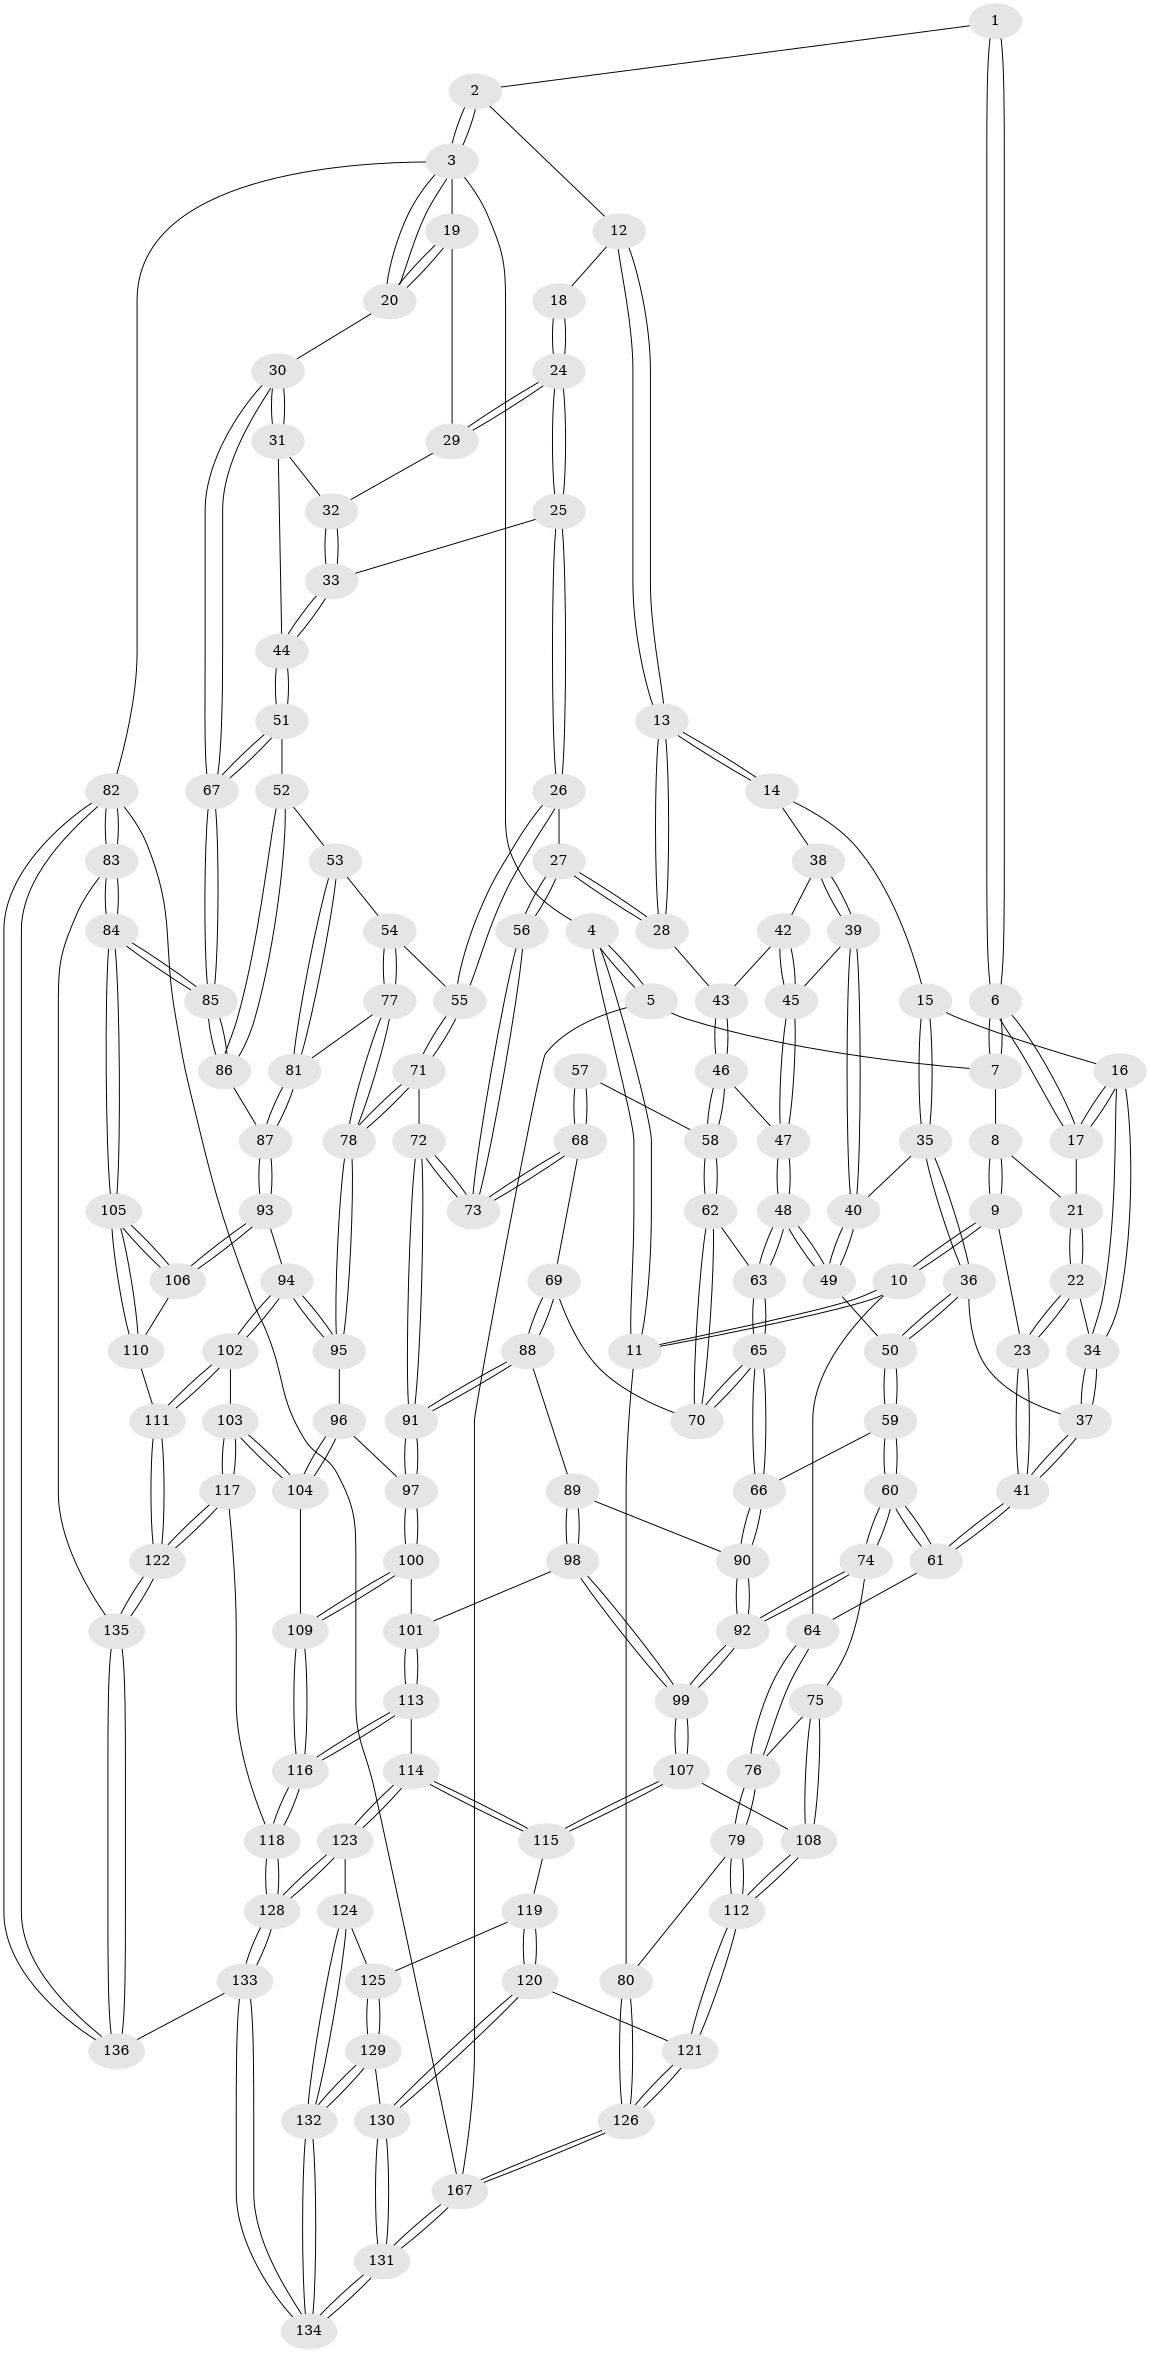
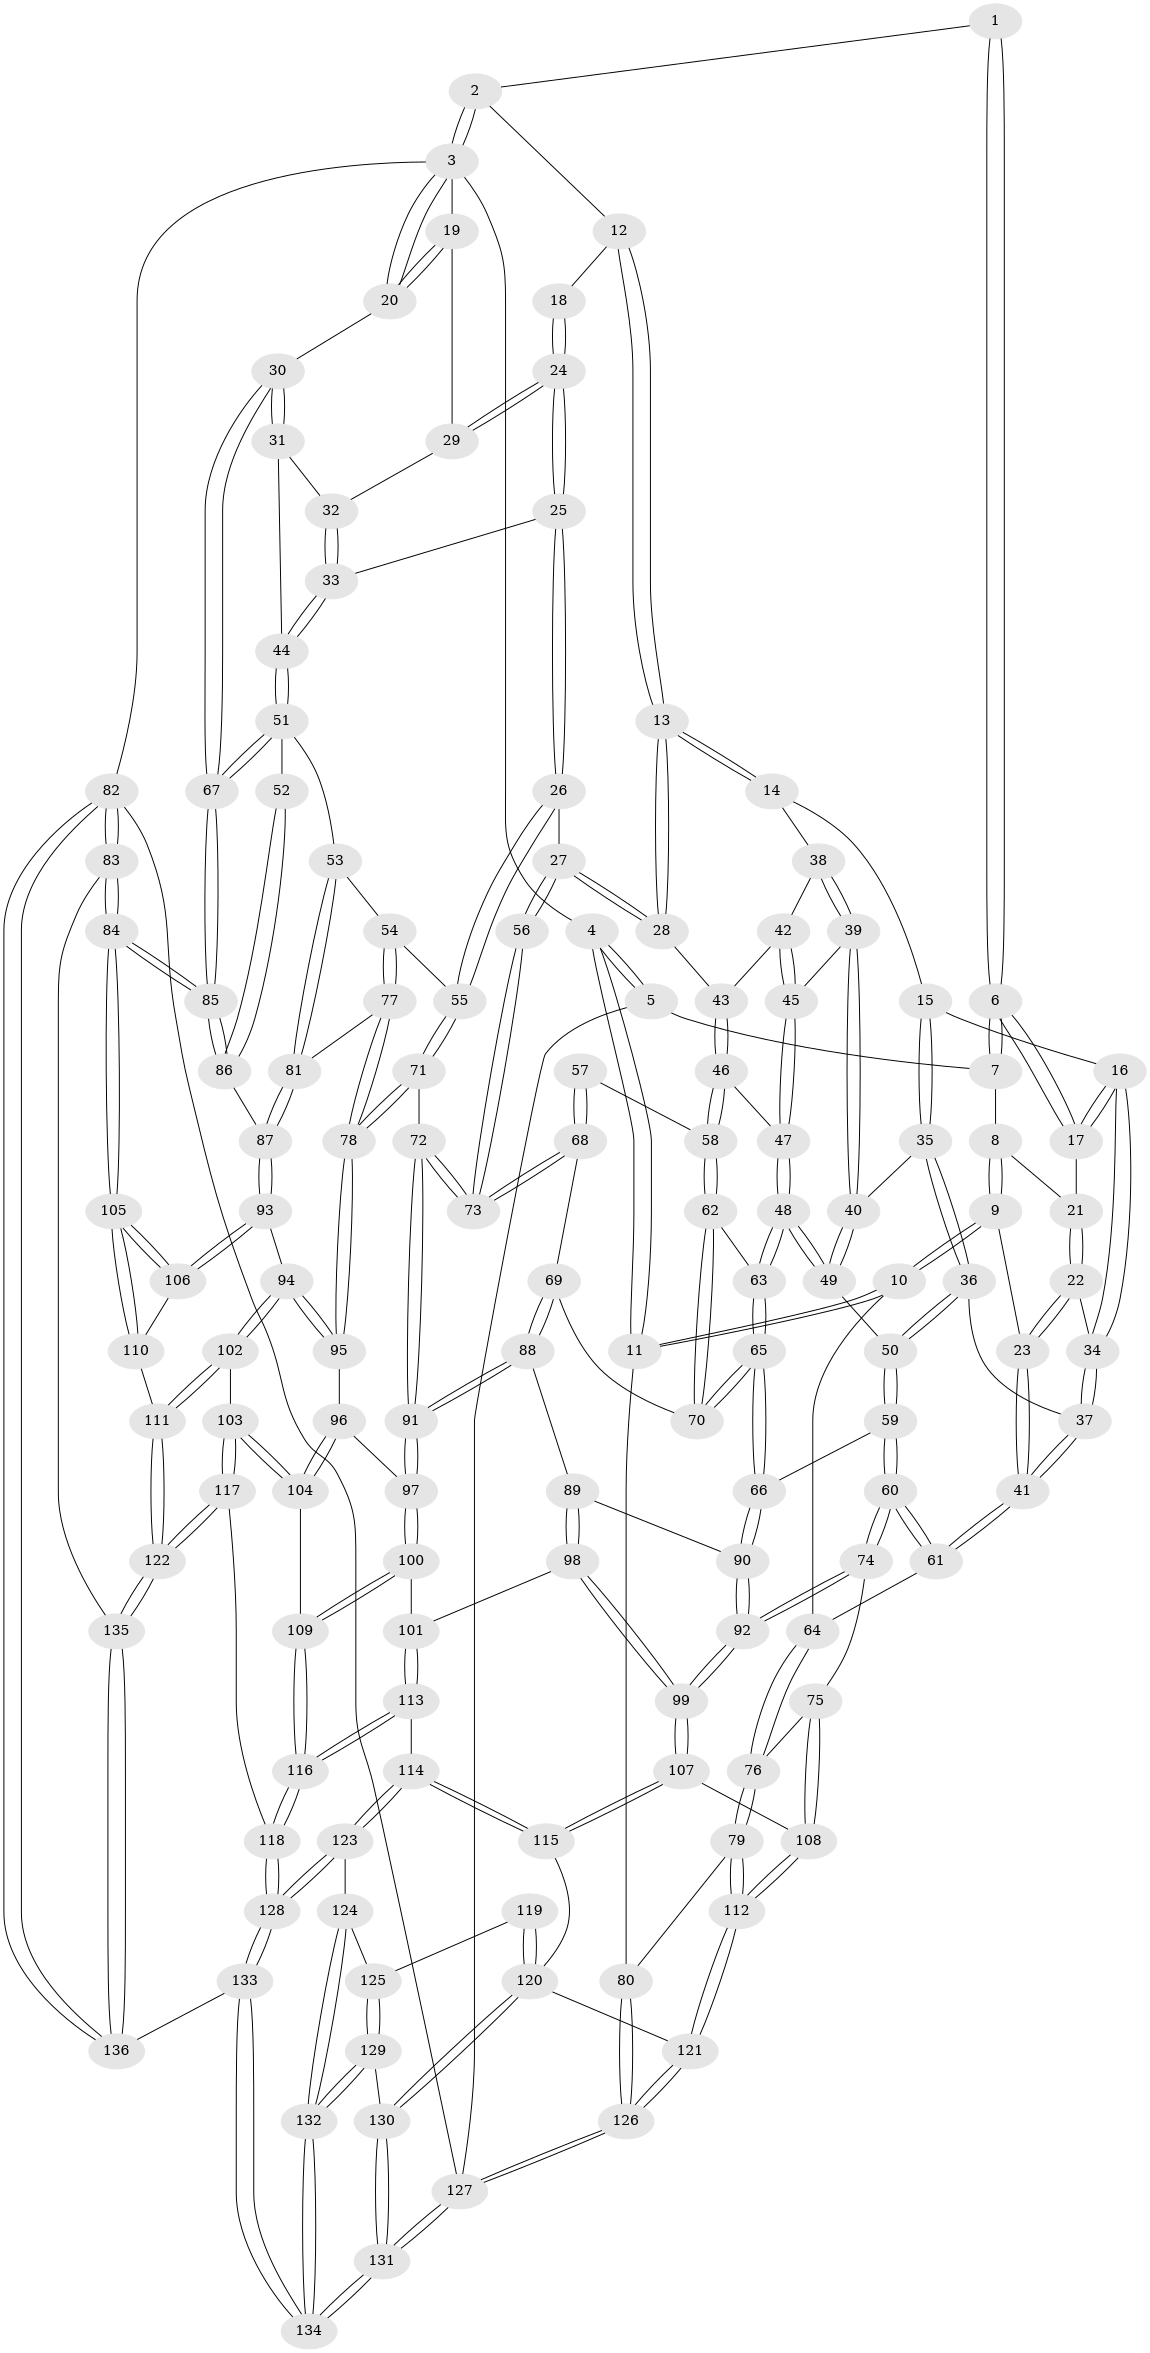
edge "52" -- "53": now "51" -- "53"
edge "115" -- "119": now "115" -- "120"
node "167": label "167" -> "127"
